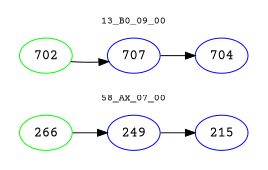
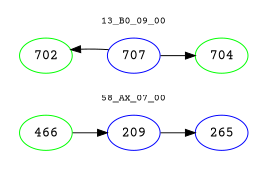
node "704": color blue -> green
edge "702" -> "707": reversed
node "266": label "266" -> "466"
node "249": label "249" -> "209"
node "215": label "215" -> "265"
